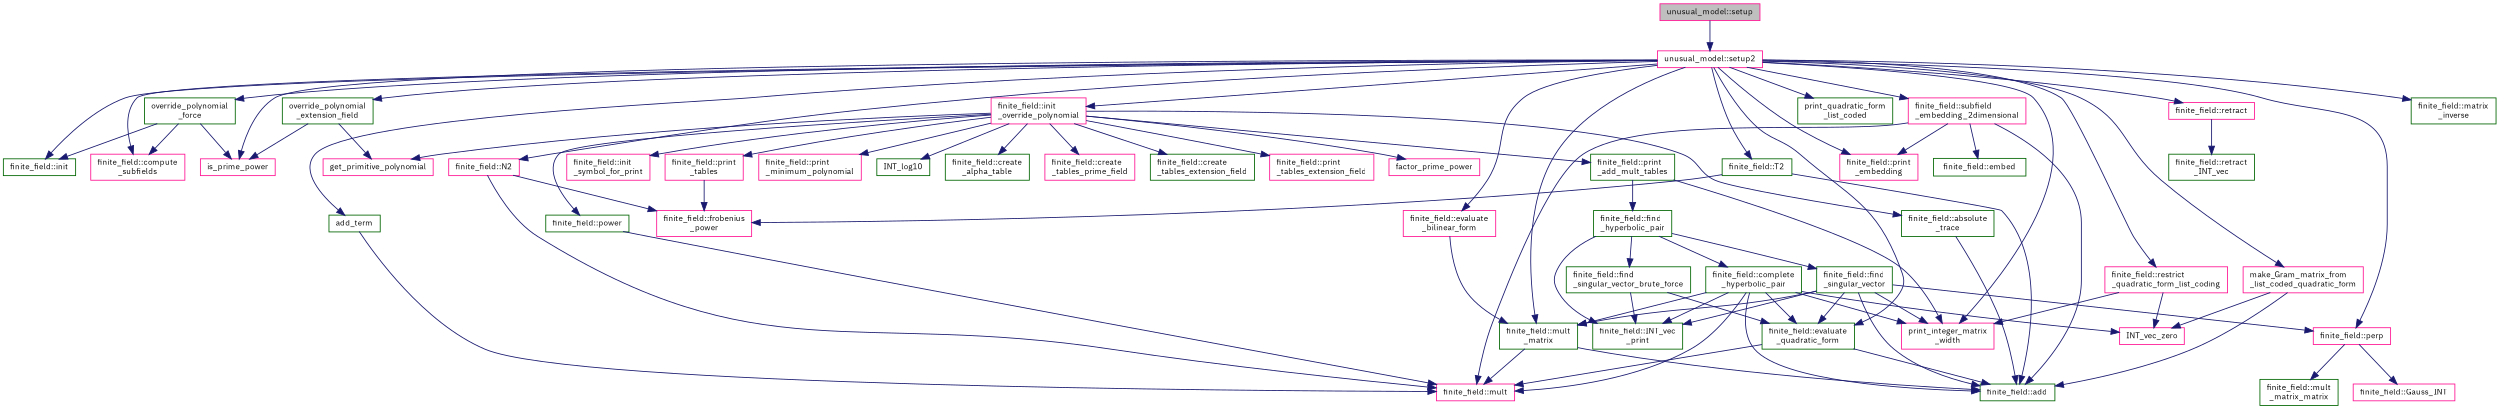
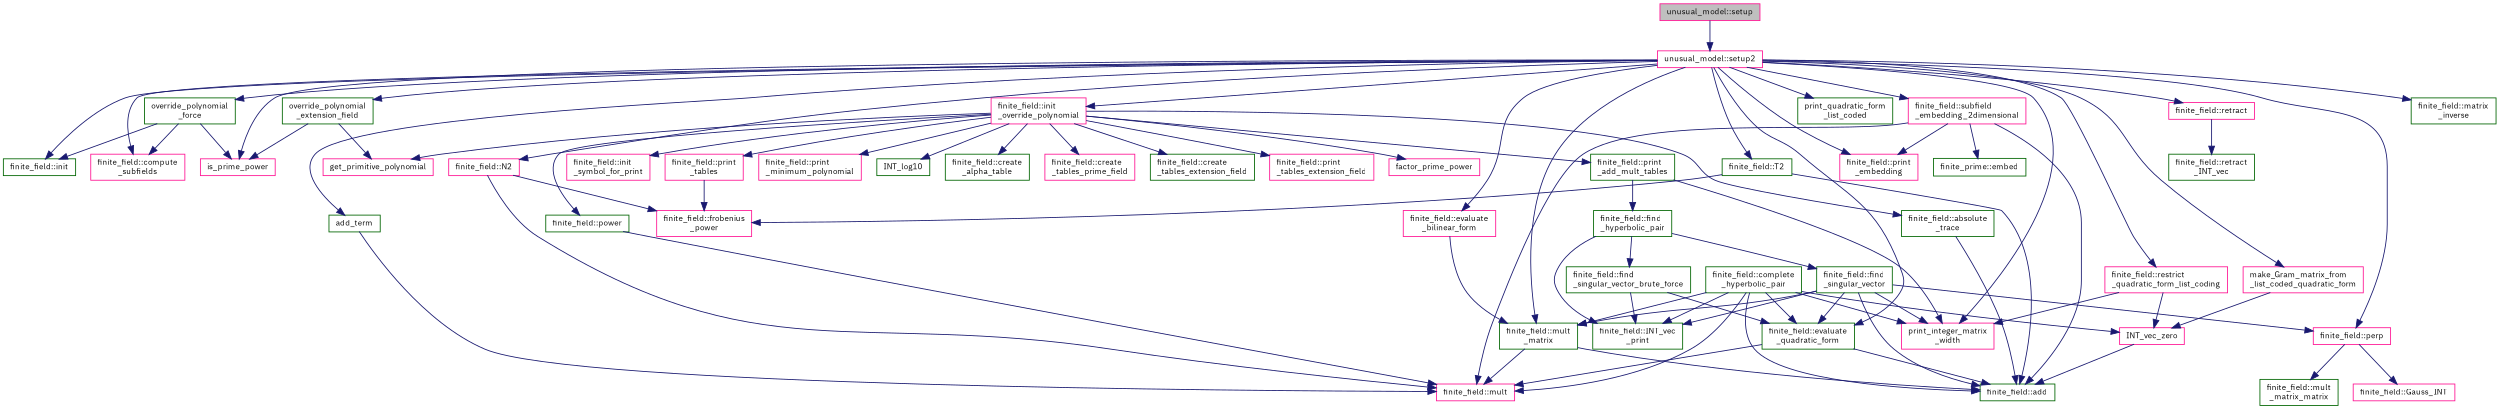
node "finite_field::embed": label "finite_field::embed" -> "finite_prime::embed"
edge "finite_field::find _hyperbolic_pair" -> "finite_field::complete _hyperbolic_pair": removed
edge "make_Gram_matrix_from _list_coded_quadratic_form" -> "finite_field::add": now "INT_vec_zero" -> "finite_field::add"
